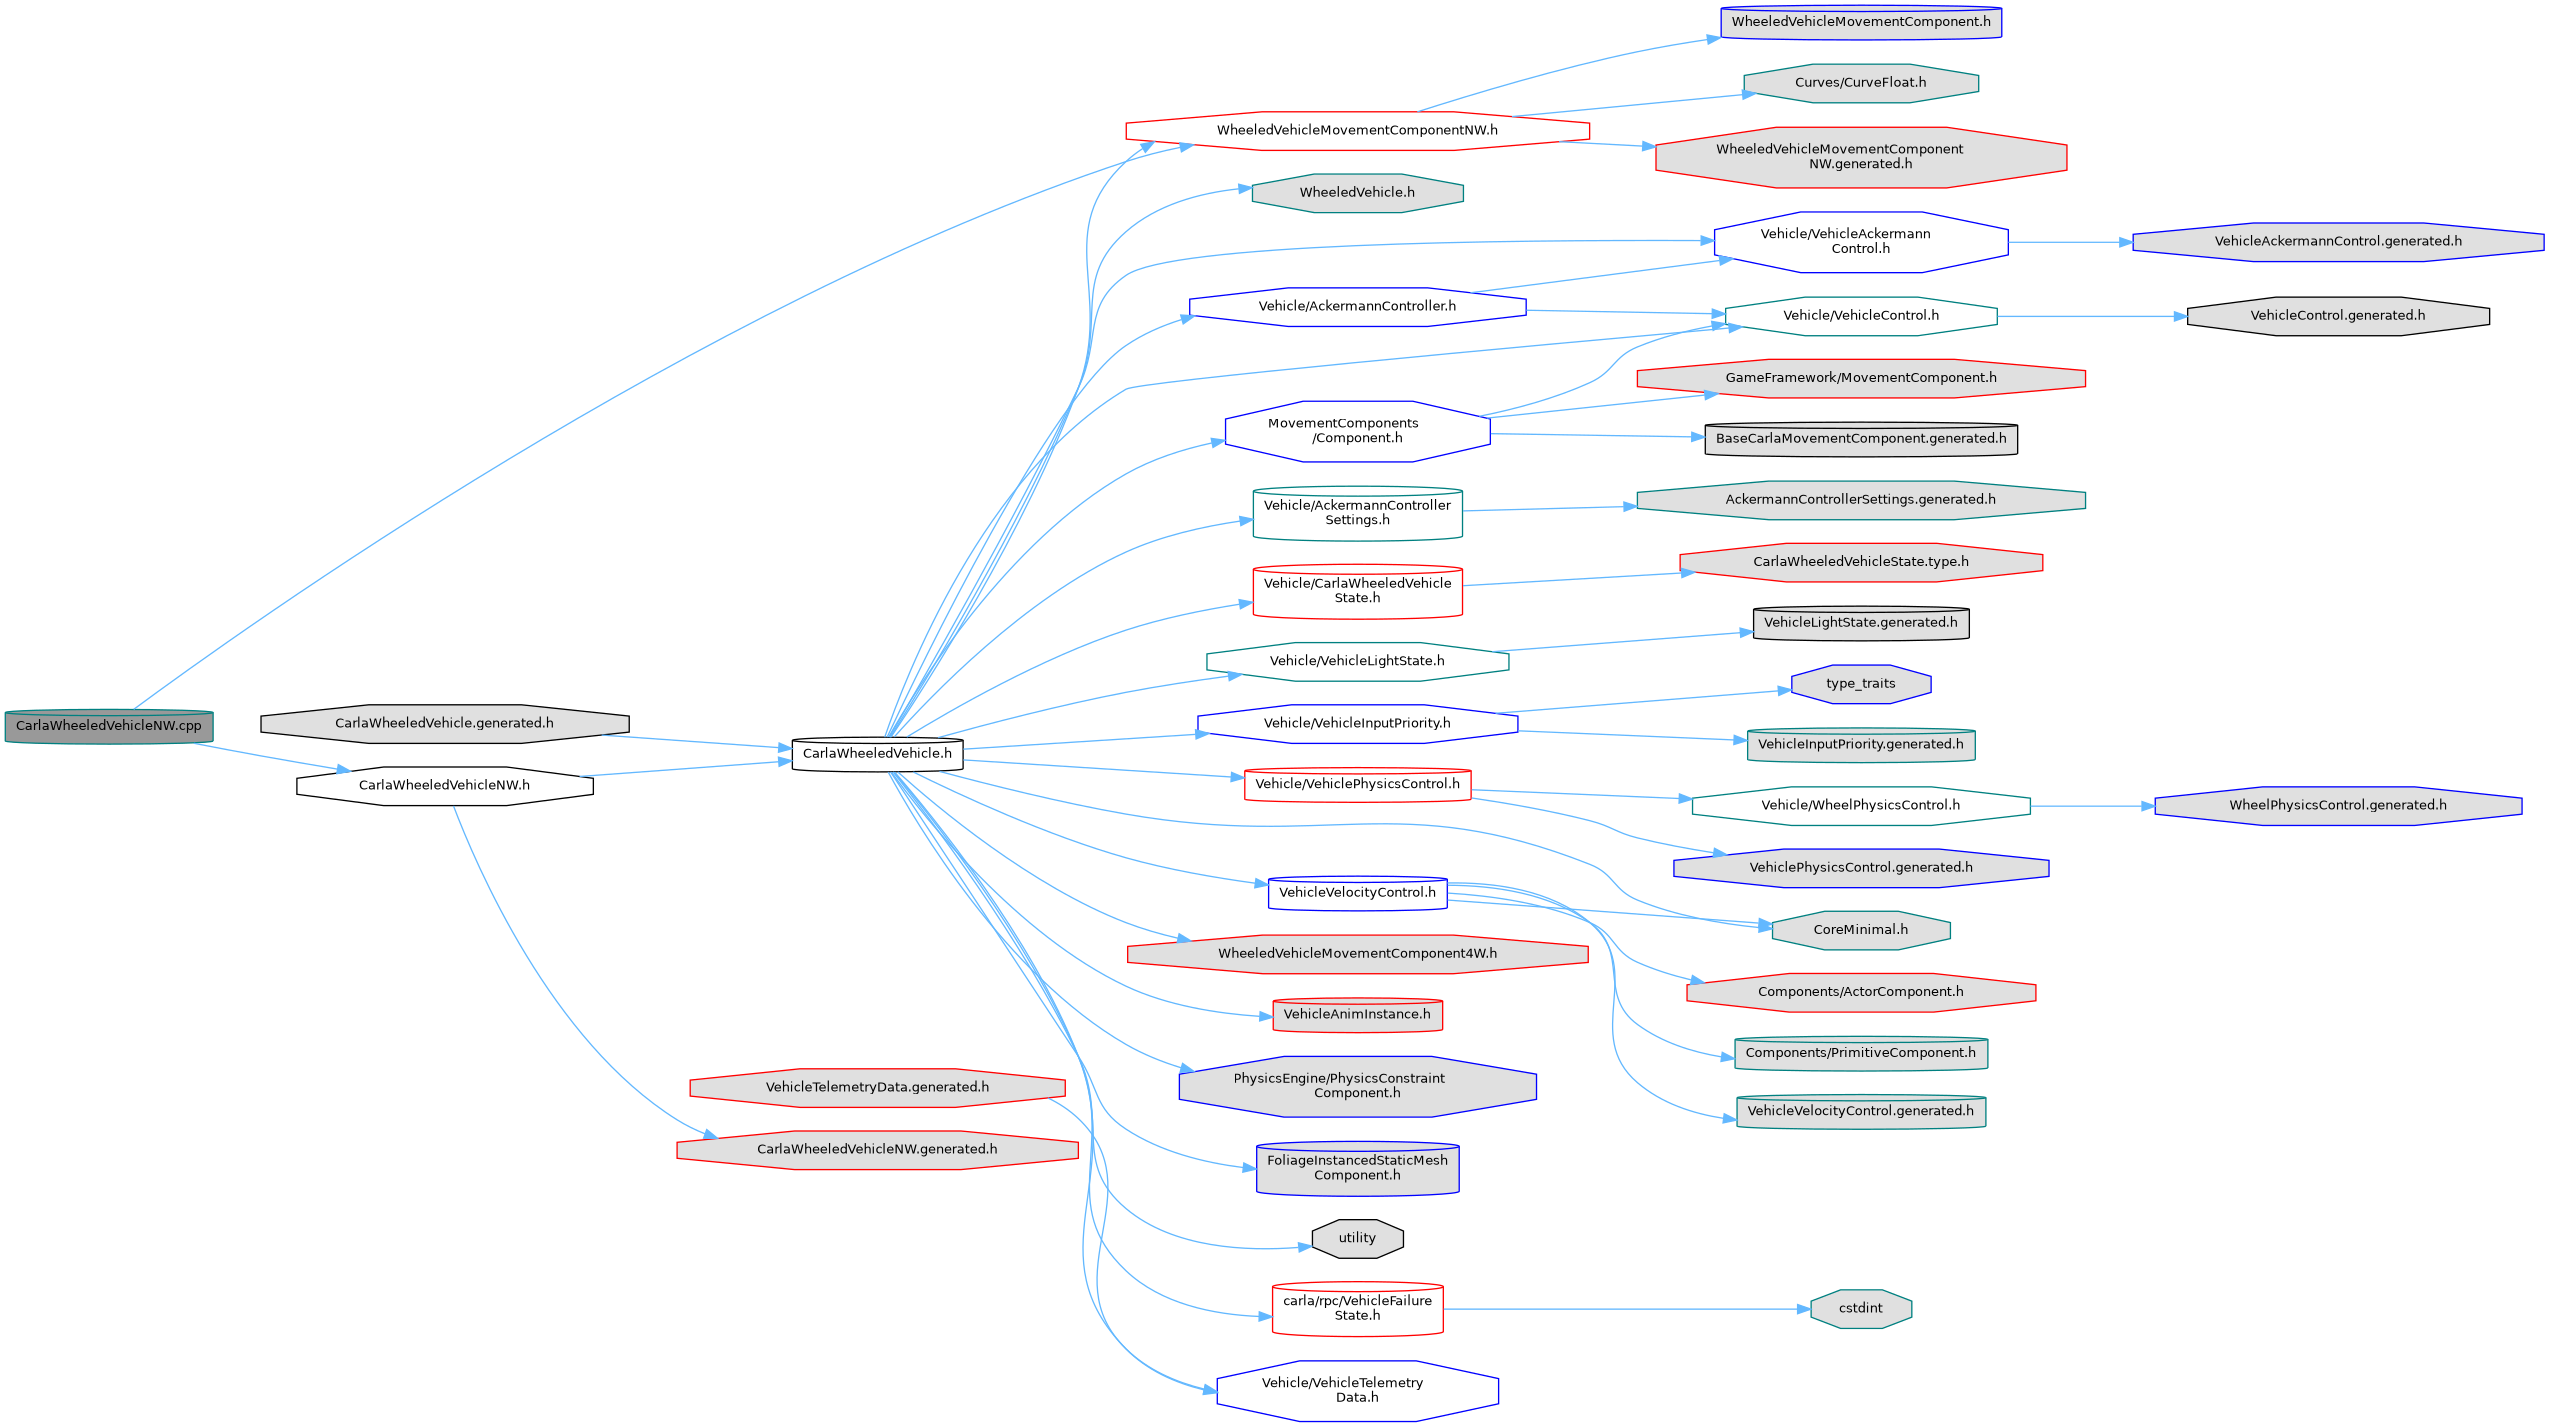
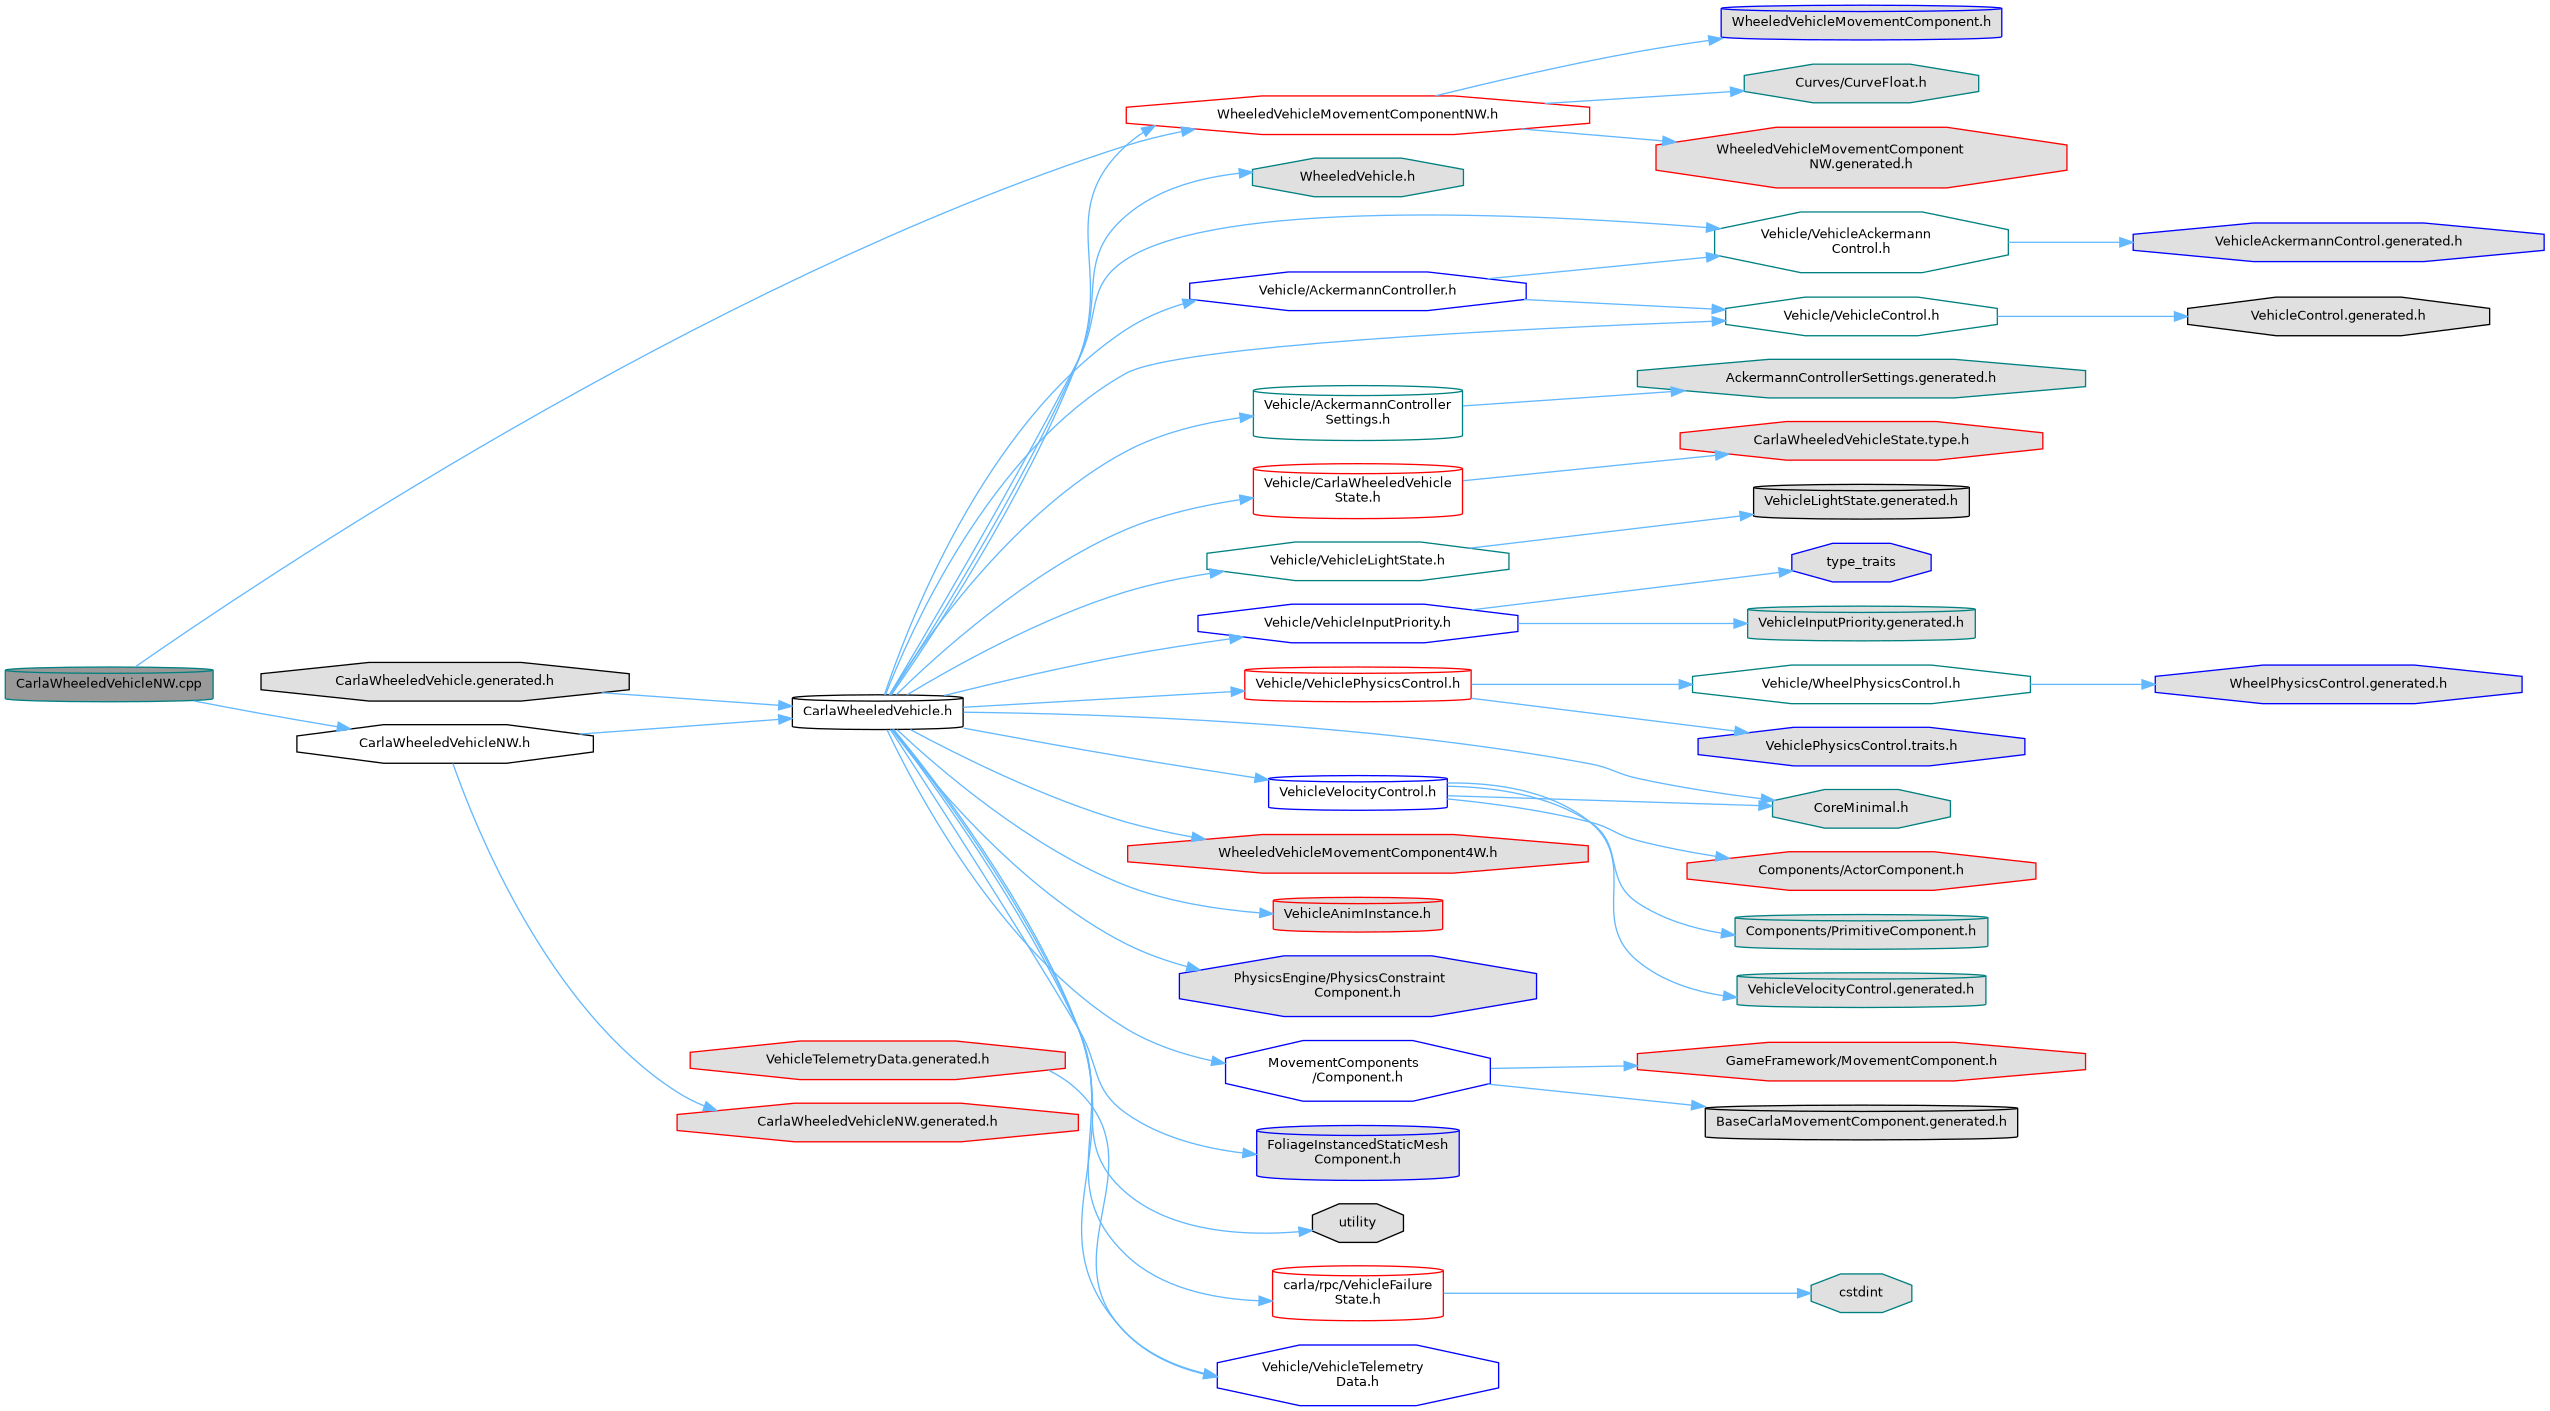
node "Vehicle/VehicleAckermann Control.h": color blue -> teal
edge "MovementComponents /Component.h" -> "Vehicle/VehicleControl.h": removed
node "VehiclePhysicsControl.generated.h": label "VehiclePhysicsControl.generated.h" -> "VehiclePhysicsControl.traits.h"
